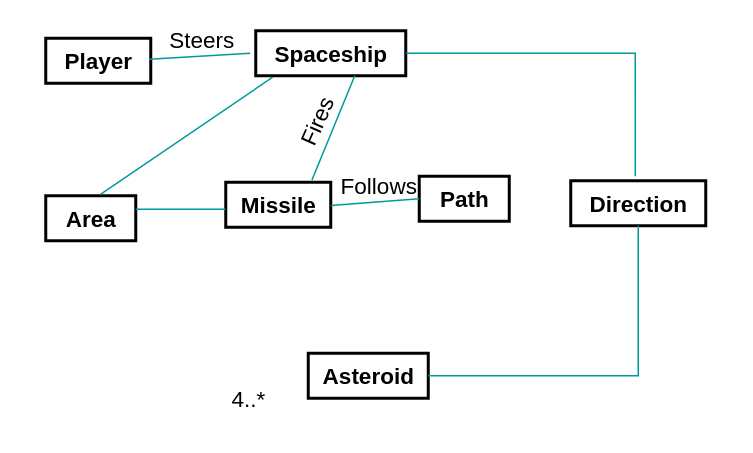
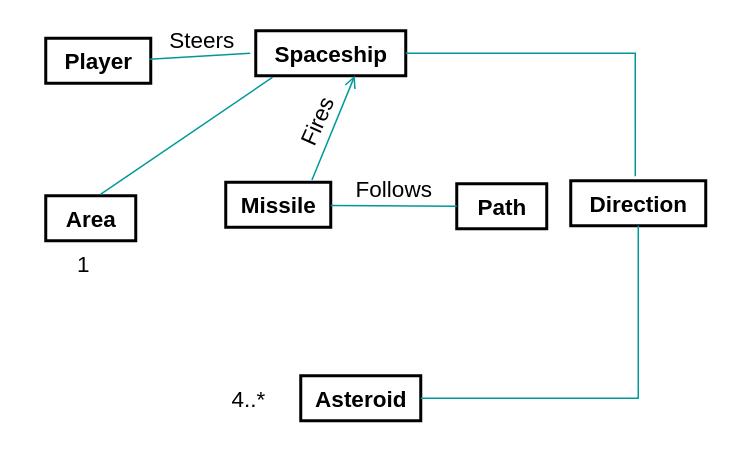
edge "Spaceship" -- "Missile": arrowhead none -> open
node "Path": moved (464, 199) -> (502, 206)
edge "Missile" -- "Area": removed
node "1": added
node "Asteroid": moved (368, 376) -> (361, 398)
